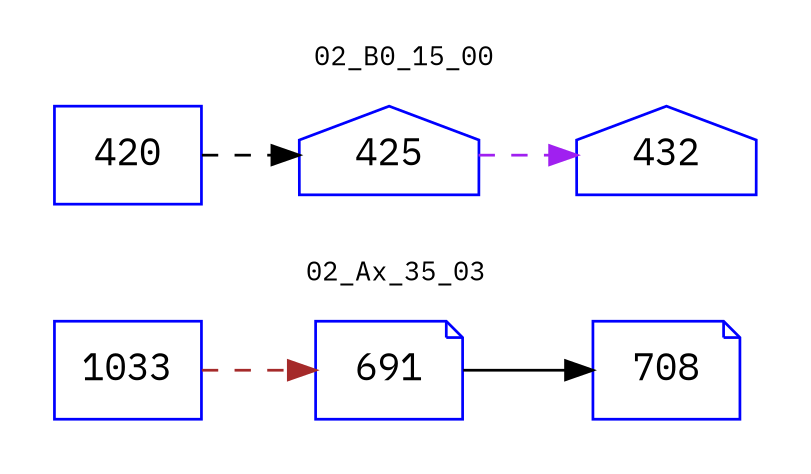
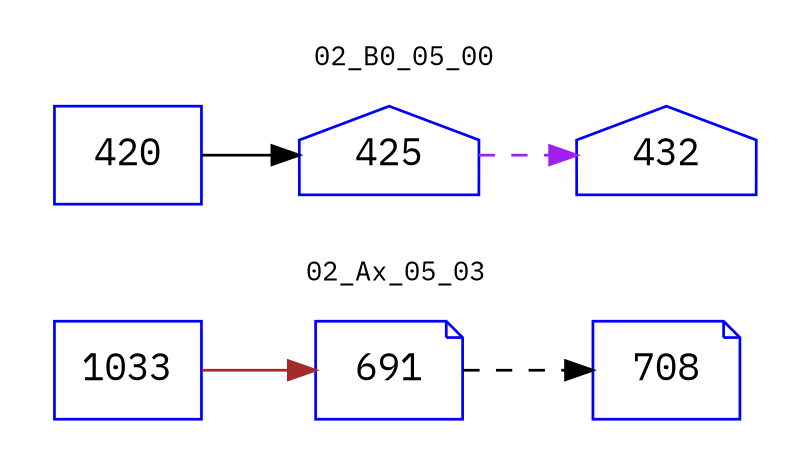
cluster "02_B0_15_00": label "02_B0_15_00" -> "02_B0_05_00"
edge "420" -> "425": style dashed -> solid
cluster "02_Ax_35_03": label "02_Ax_35_03" -> "02_Ax_05_03"
edge "1033" -> "691": style dashed -> solid
edge "691" -> "708": style solid -> dashed
